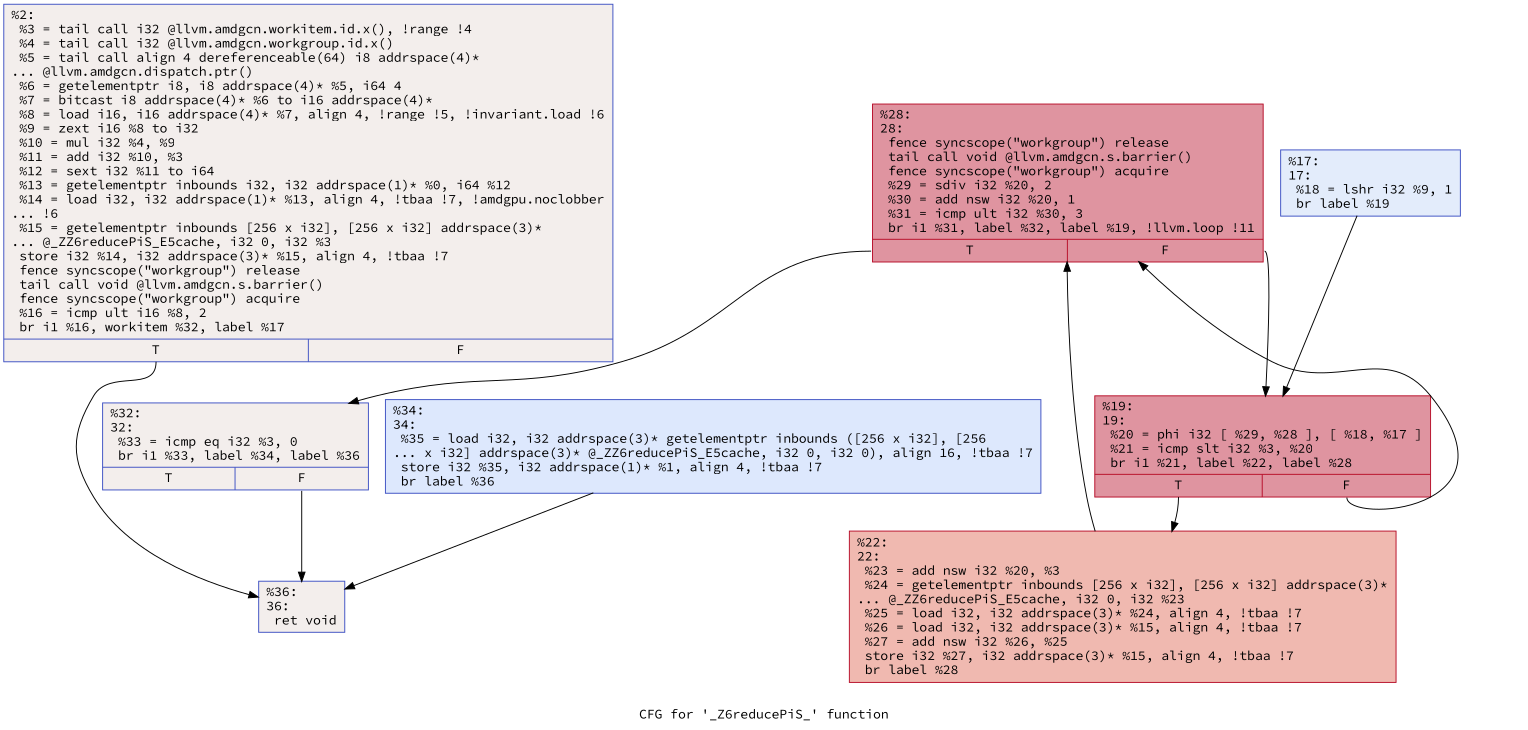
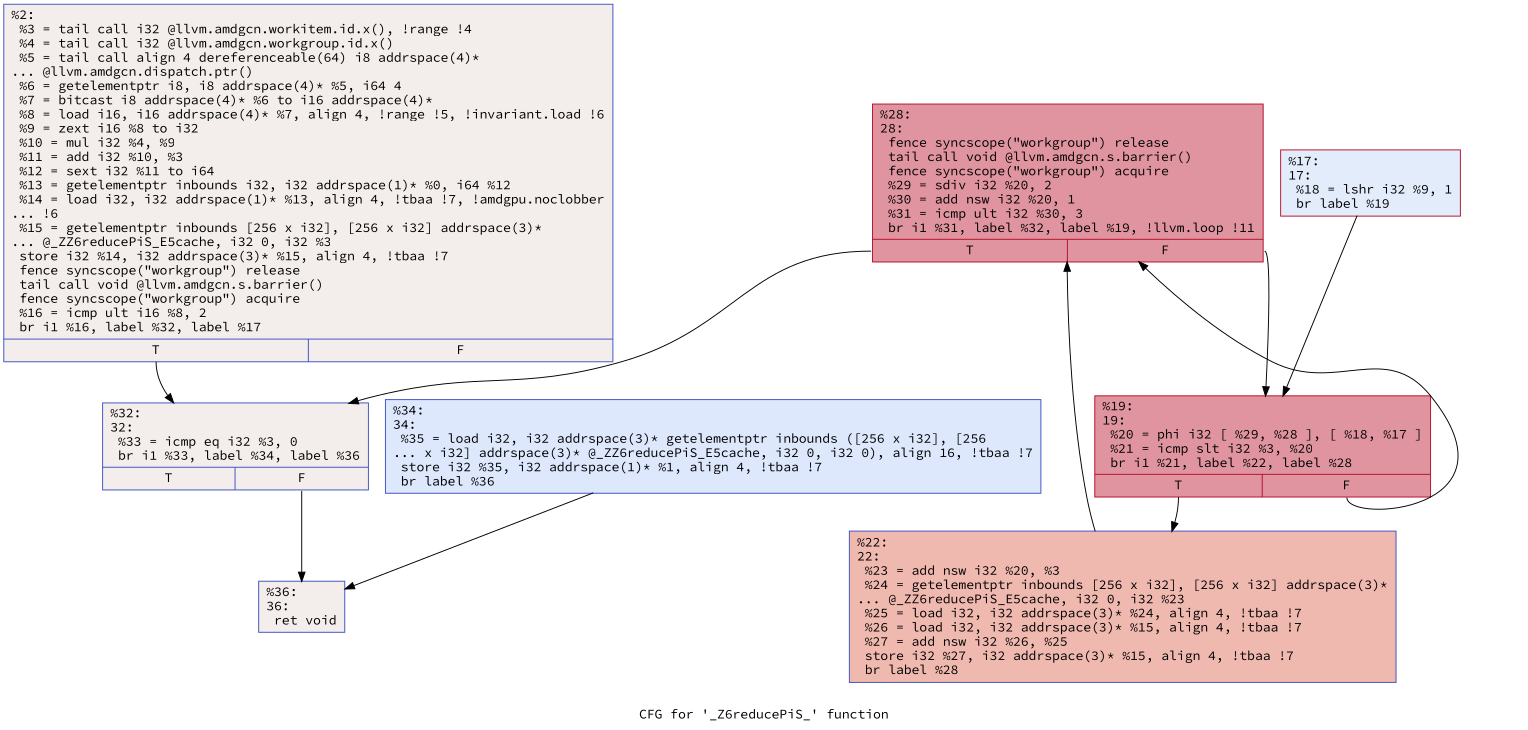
node "%17:": color #3d50c3ff -> #b70d28ff
node "%2:": text "br i1 %16, workitem %32, label %17" -> "br i1 %16, label %32, label %17"
edge "%2:" -> "%36:": now "%2:" -> "%32:"
node "%22:": color #b70d28ff -> #3d50c3ff
